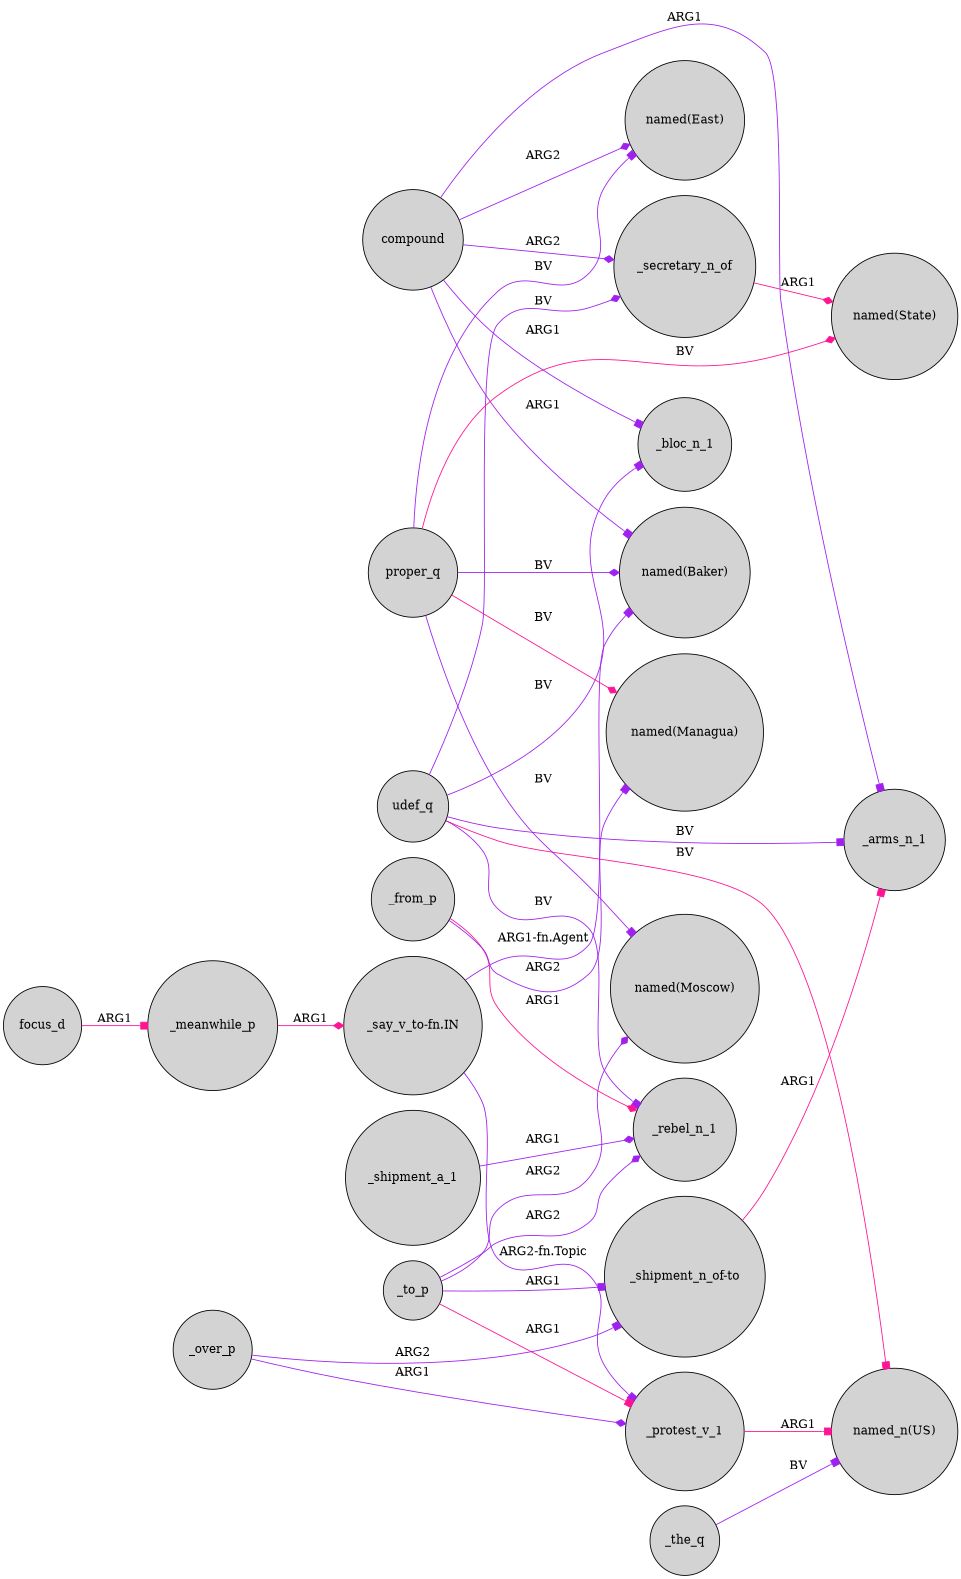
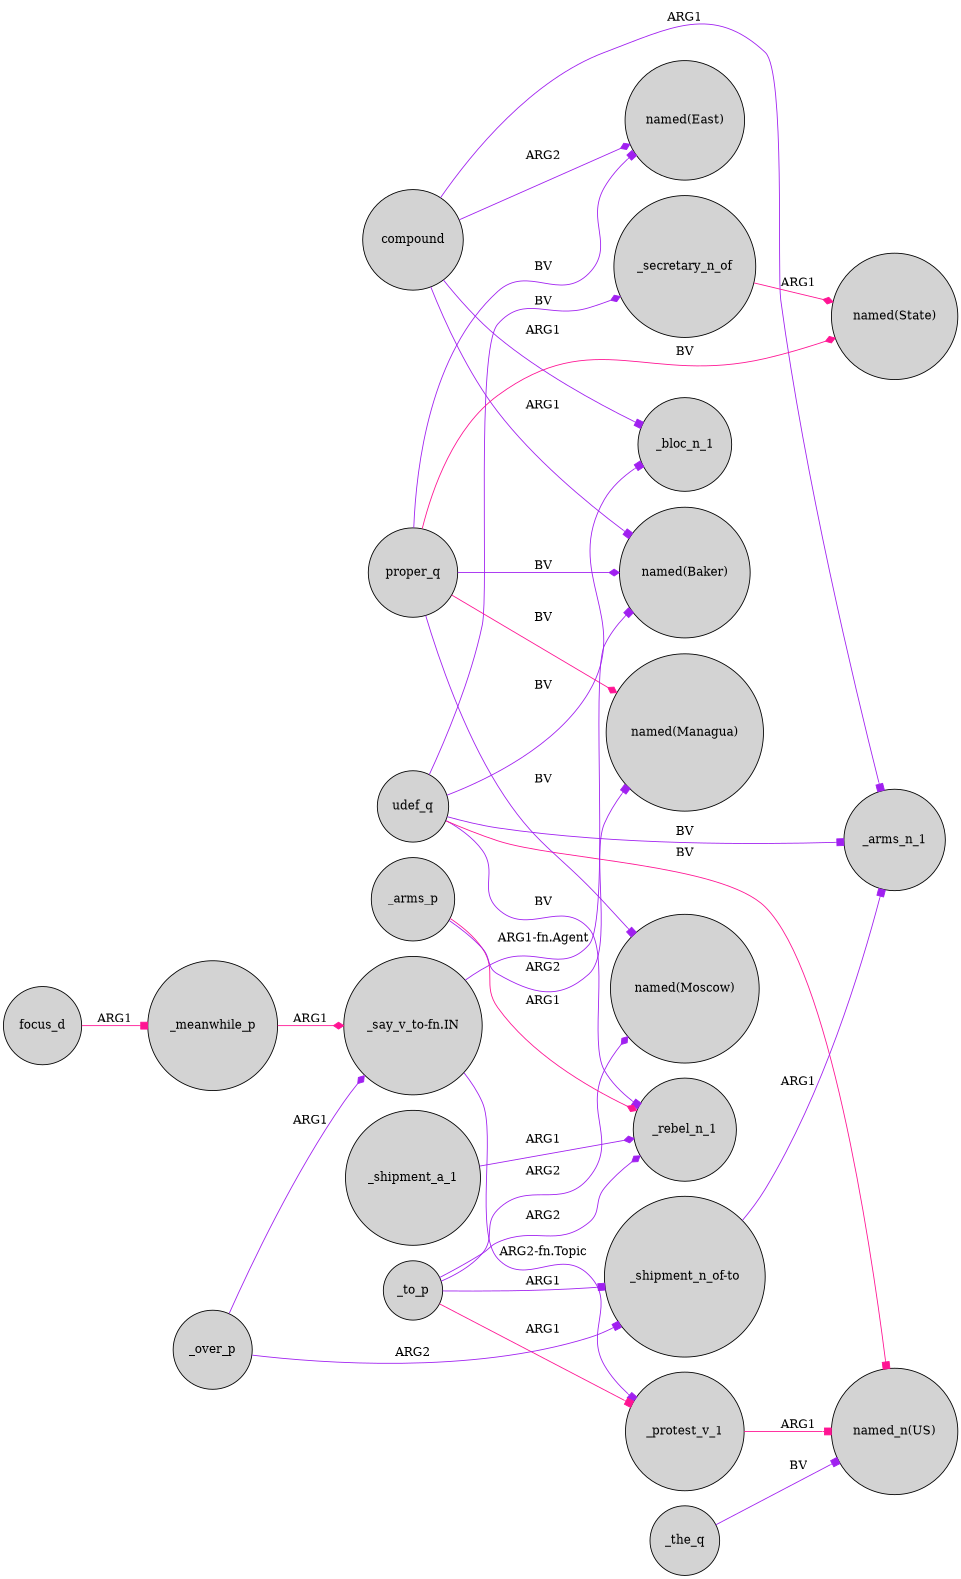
edge "compound" -> "_secretary_n_of": removed, label "ARG2"
node "_from_p": label "_from_p" -> "_arms_p"
edge "_shipment_n_of-to" -> "_arms_n_1": color deeppink -> purple
edge "_over_p" -> "_protest_v_1": now "_over_p" -> "_say_v_to-fn.IN"
